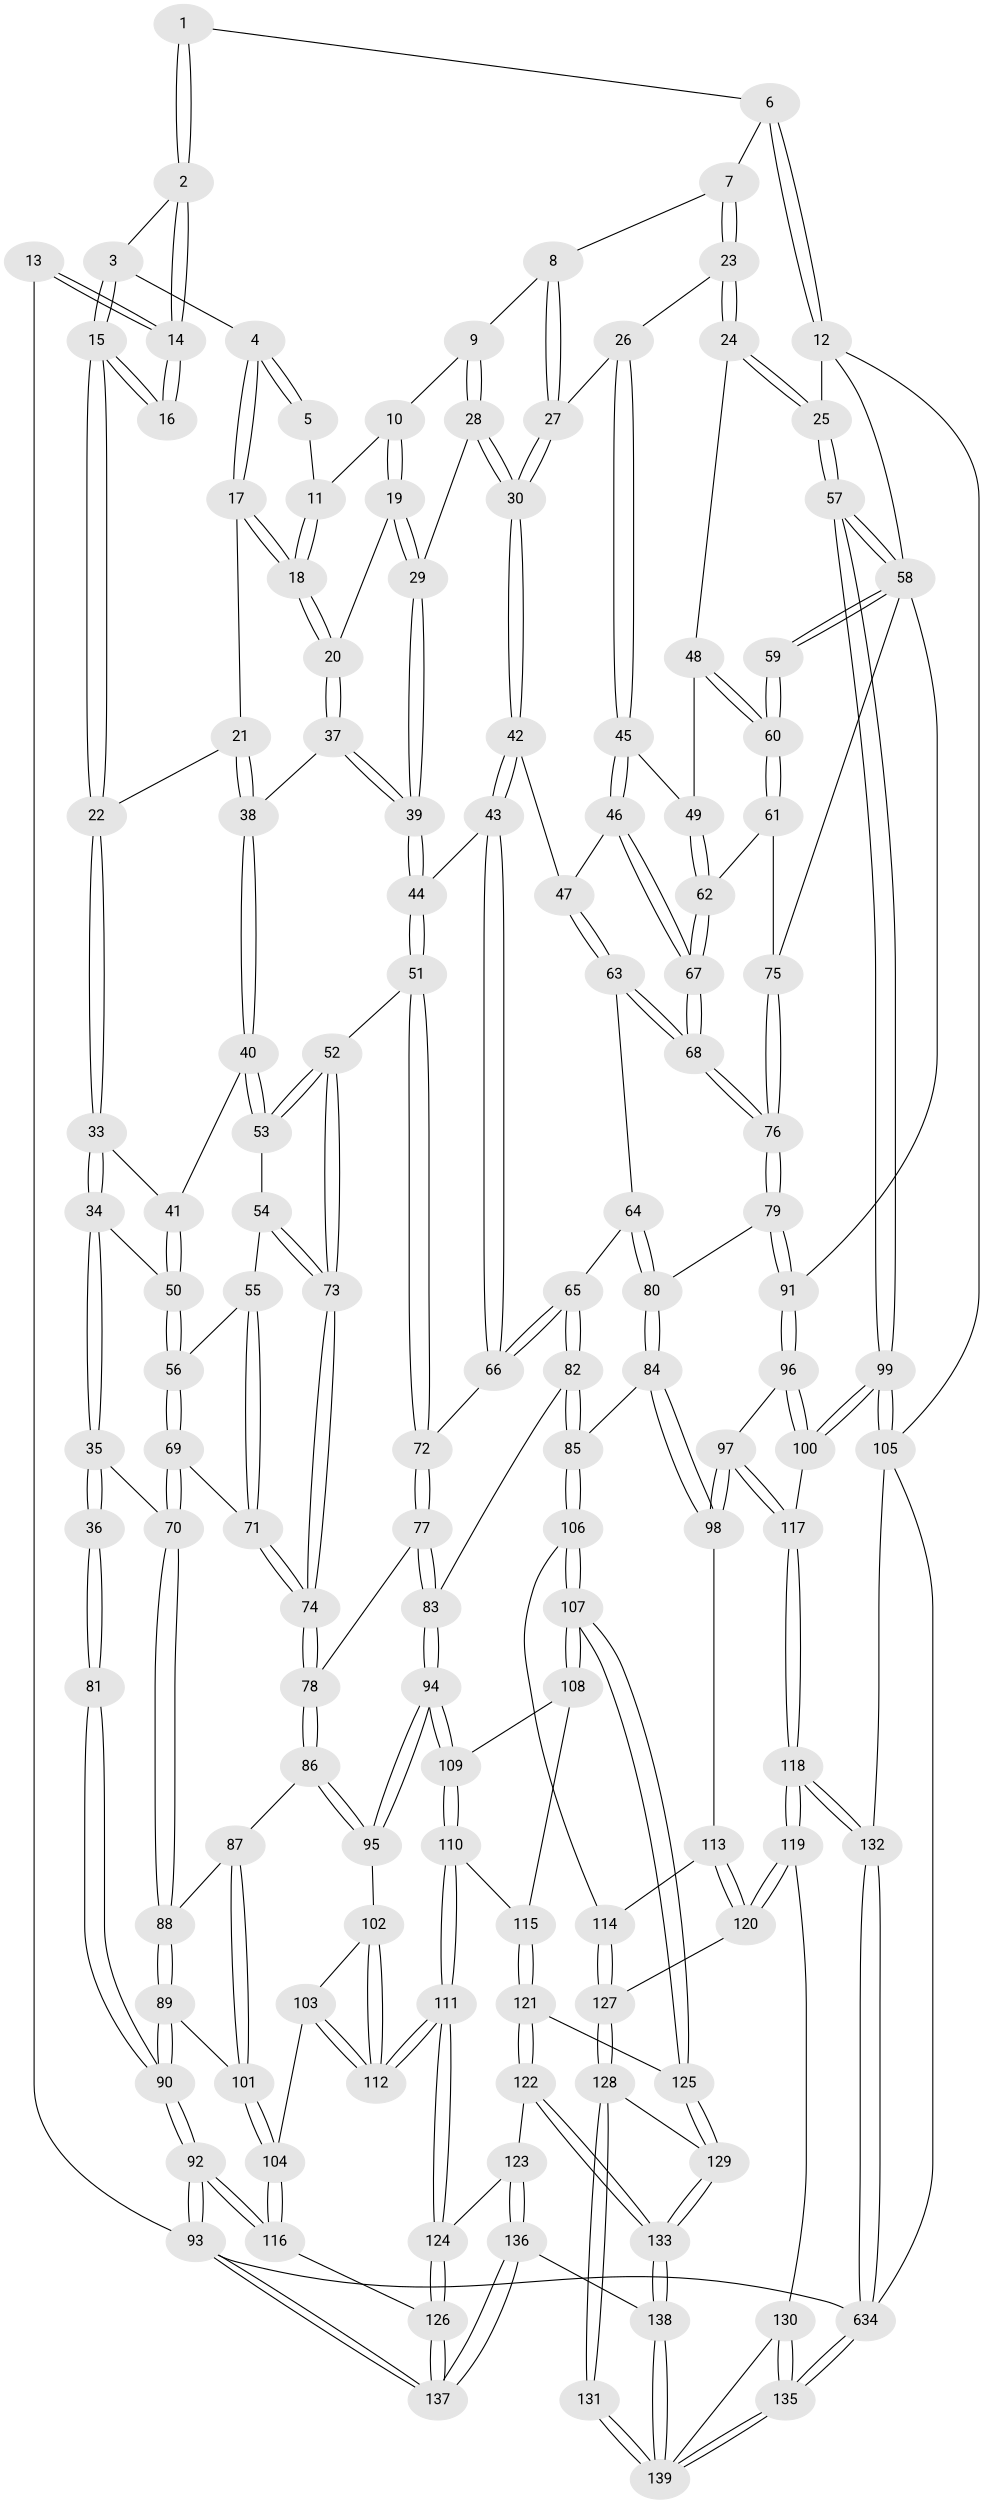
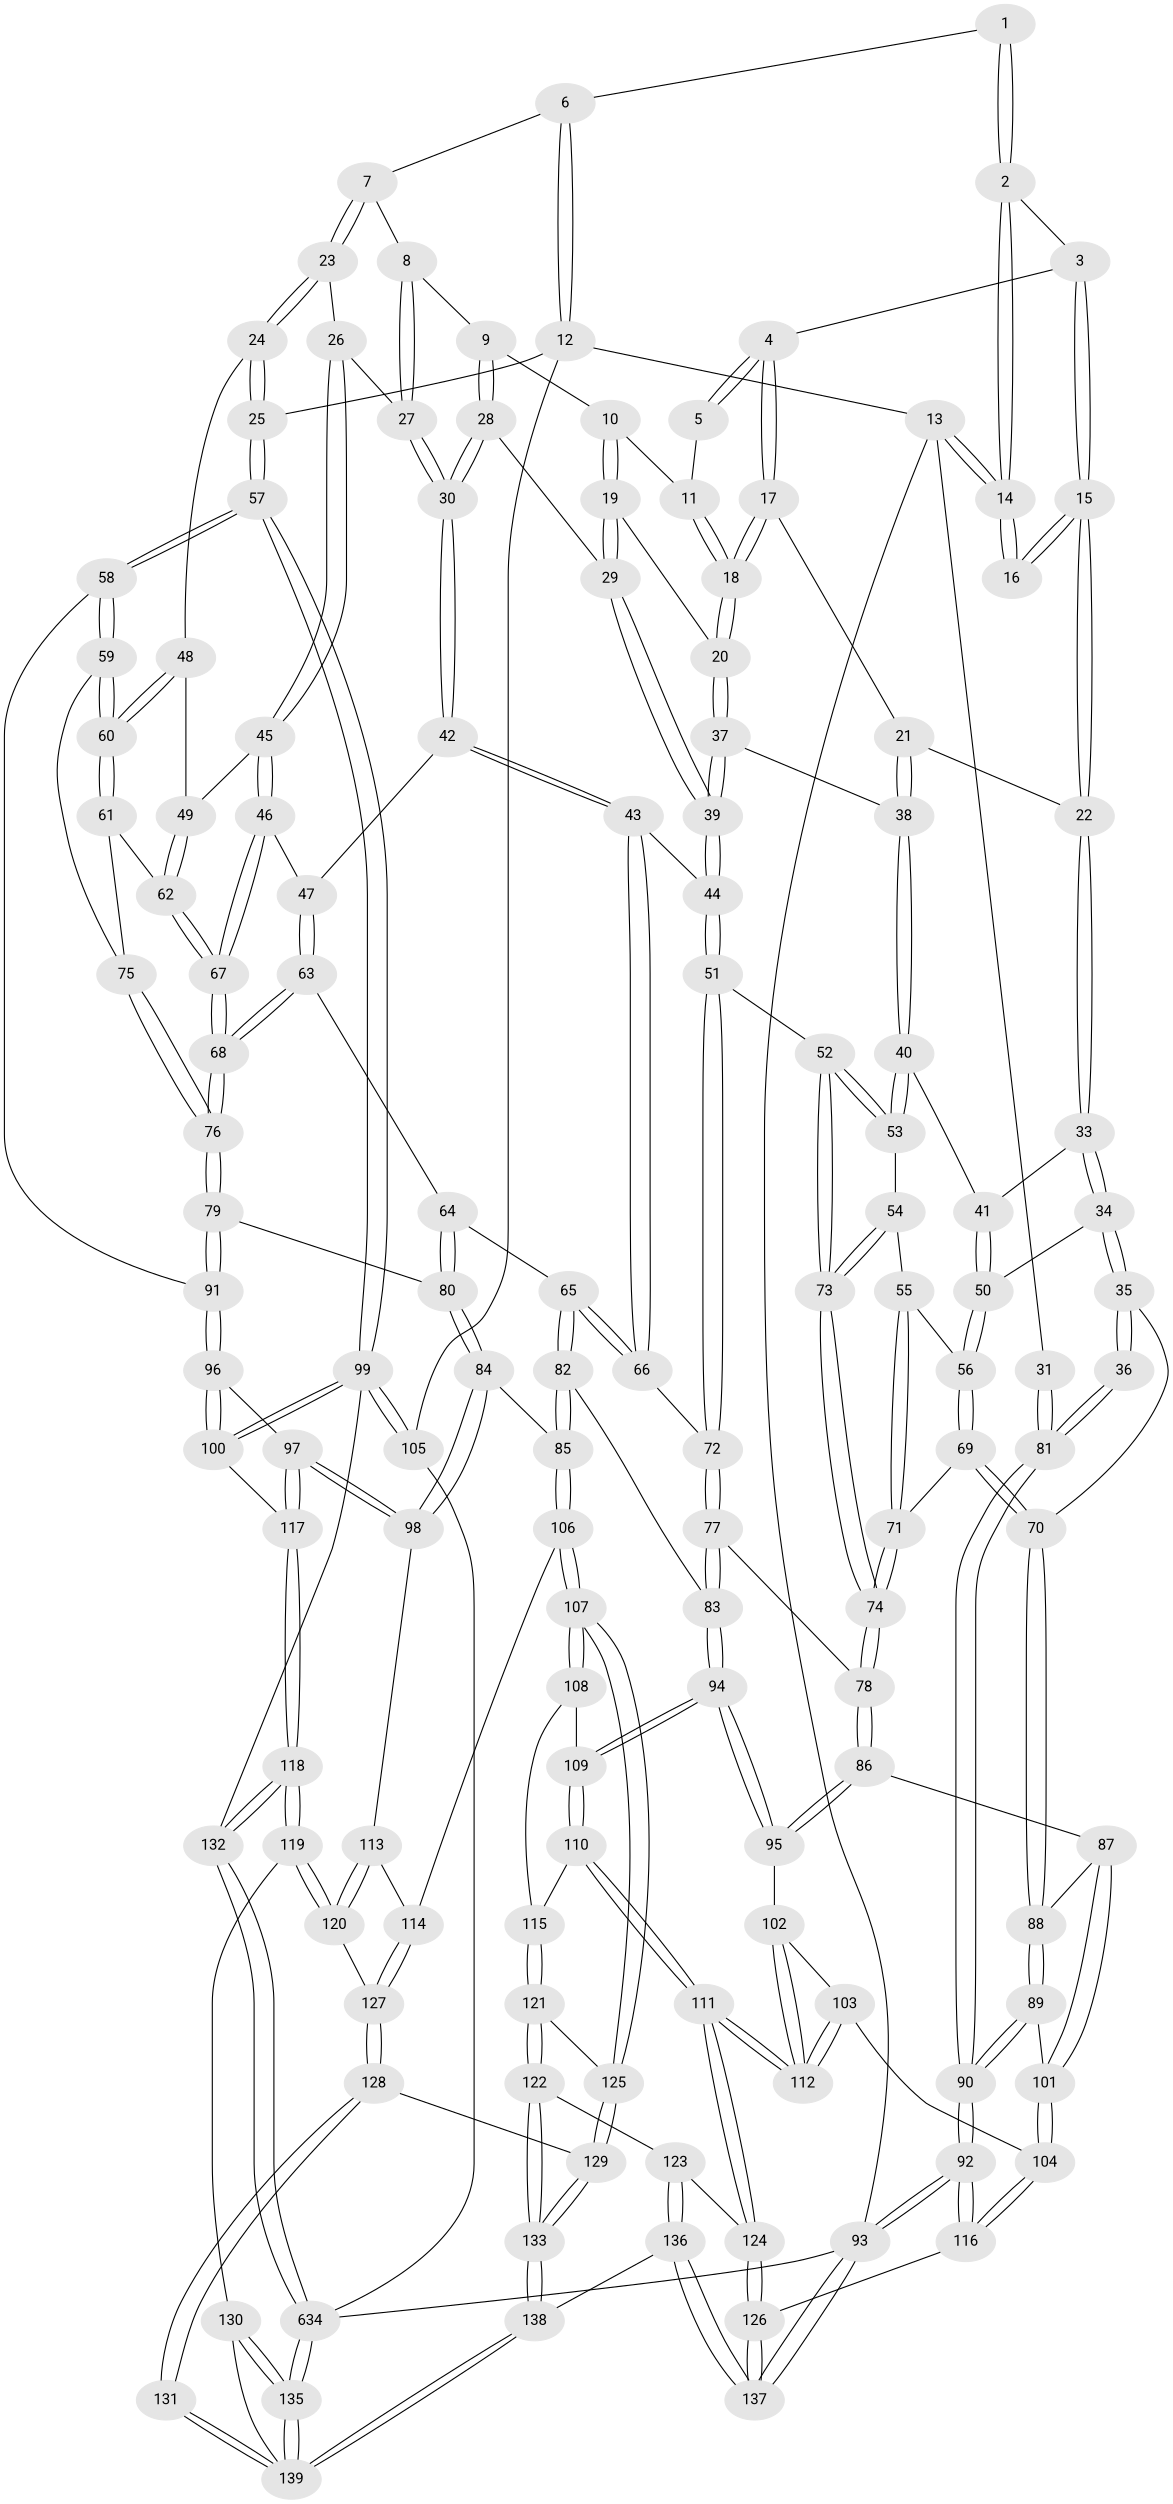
edge "12" -- "58": now "12" -- "13"
edge "58" -- "75": now "59" -- "75"
node "31": added
edge "105" -- "132": now "99" -- "132"
